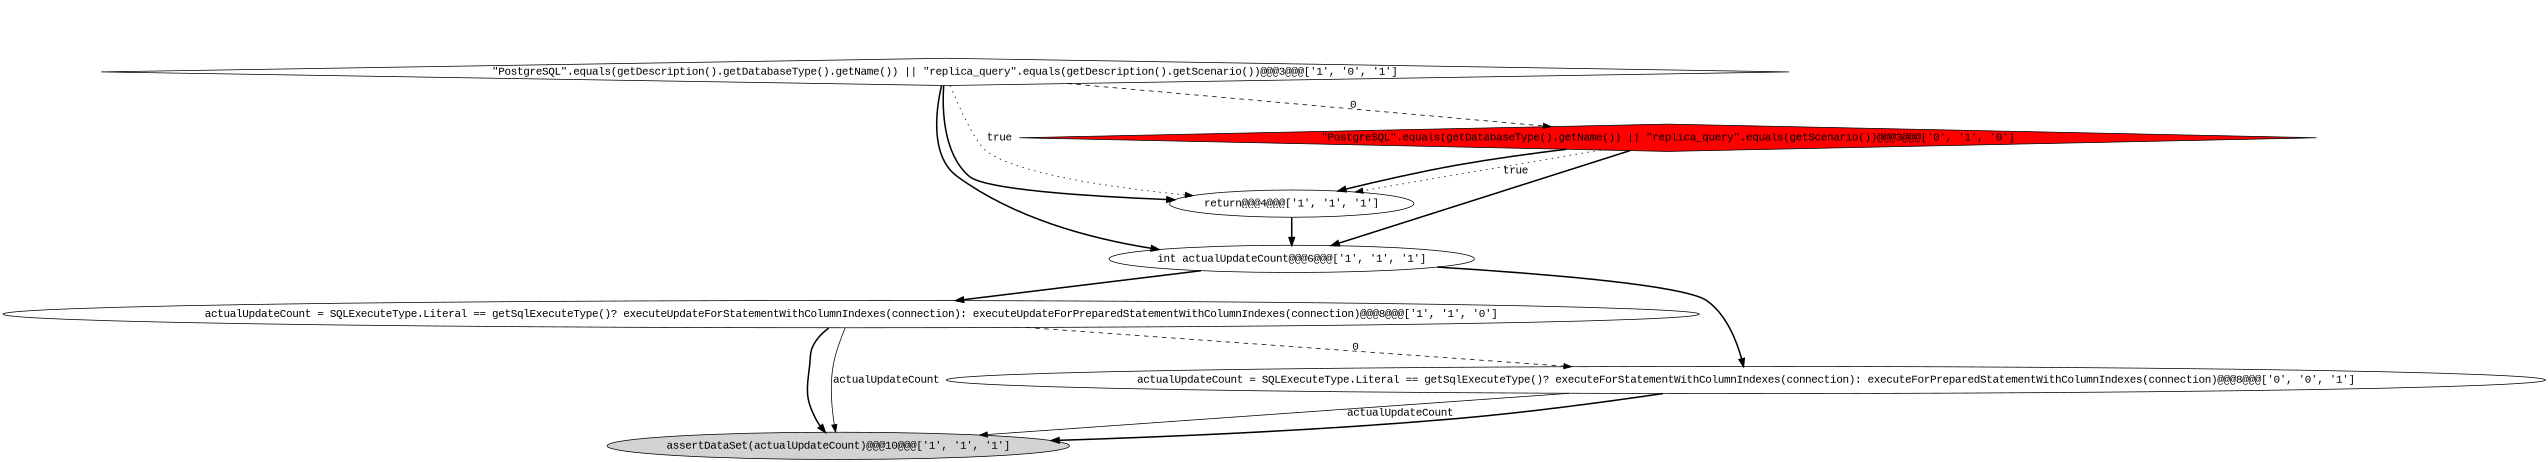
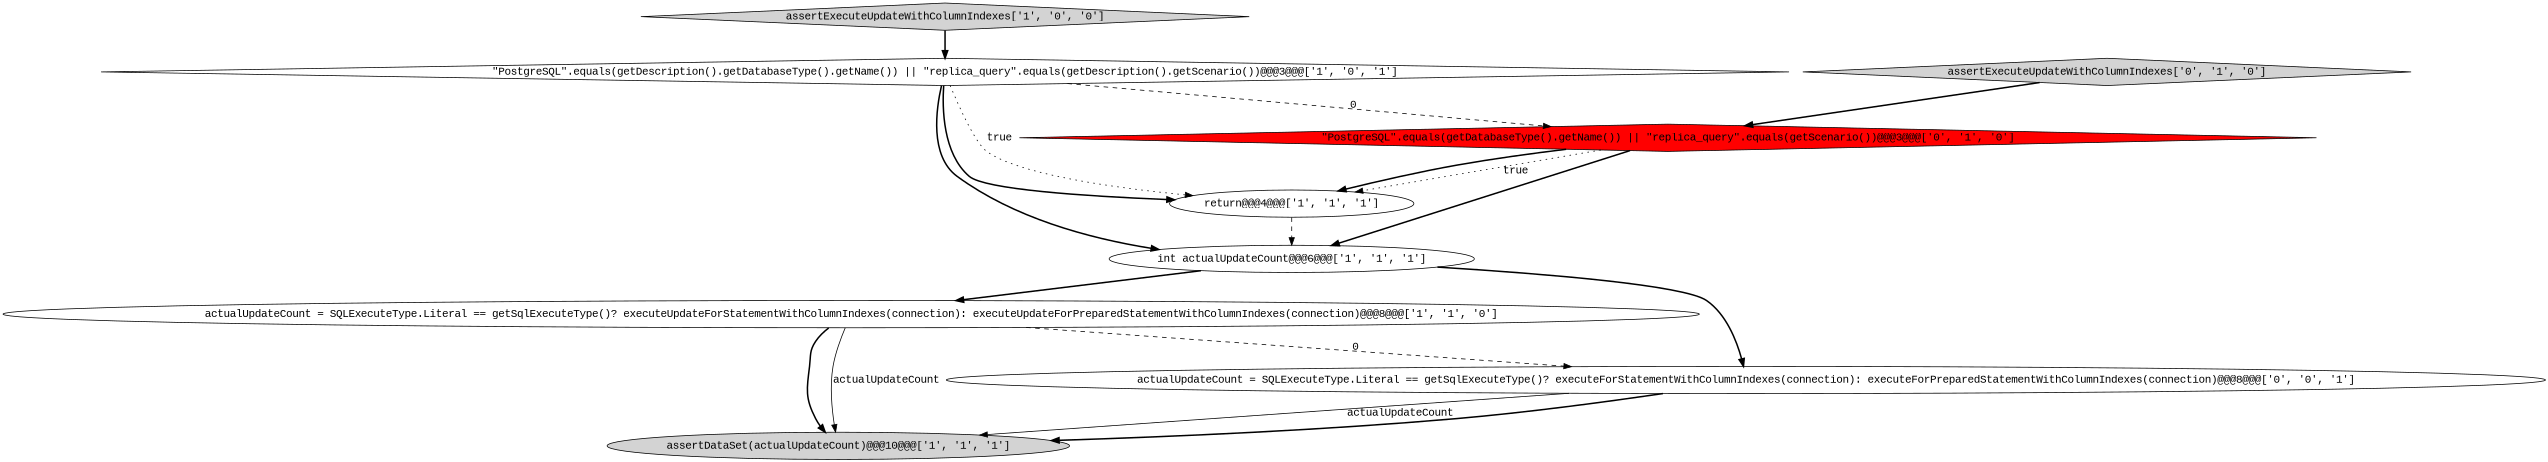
node "assertExecuteUpdateWithColumnIndexes['1', '0', '0']": added
node "assertExecuteUpdateWithColumnIndexes['0', '1', '0']": added
edge "return@@@4@@@['1', '1', '1']" -> "int actualUpdateCount@@@6@@@['1', '1', '1']": style bold -> dashed
